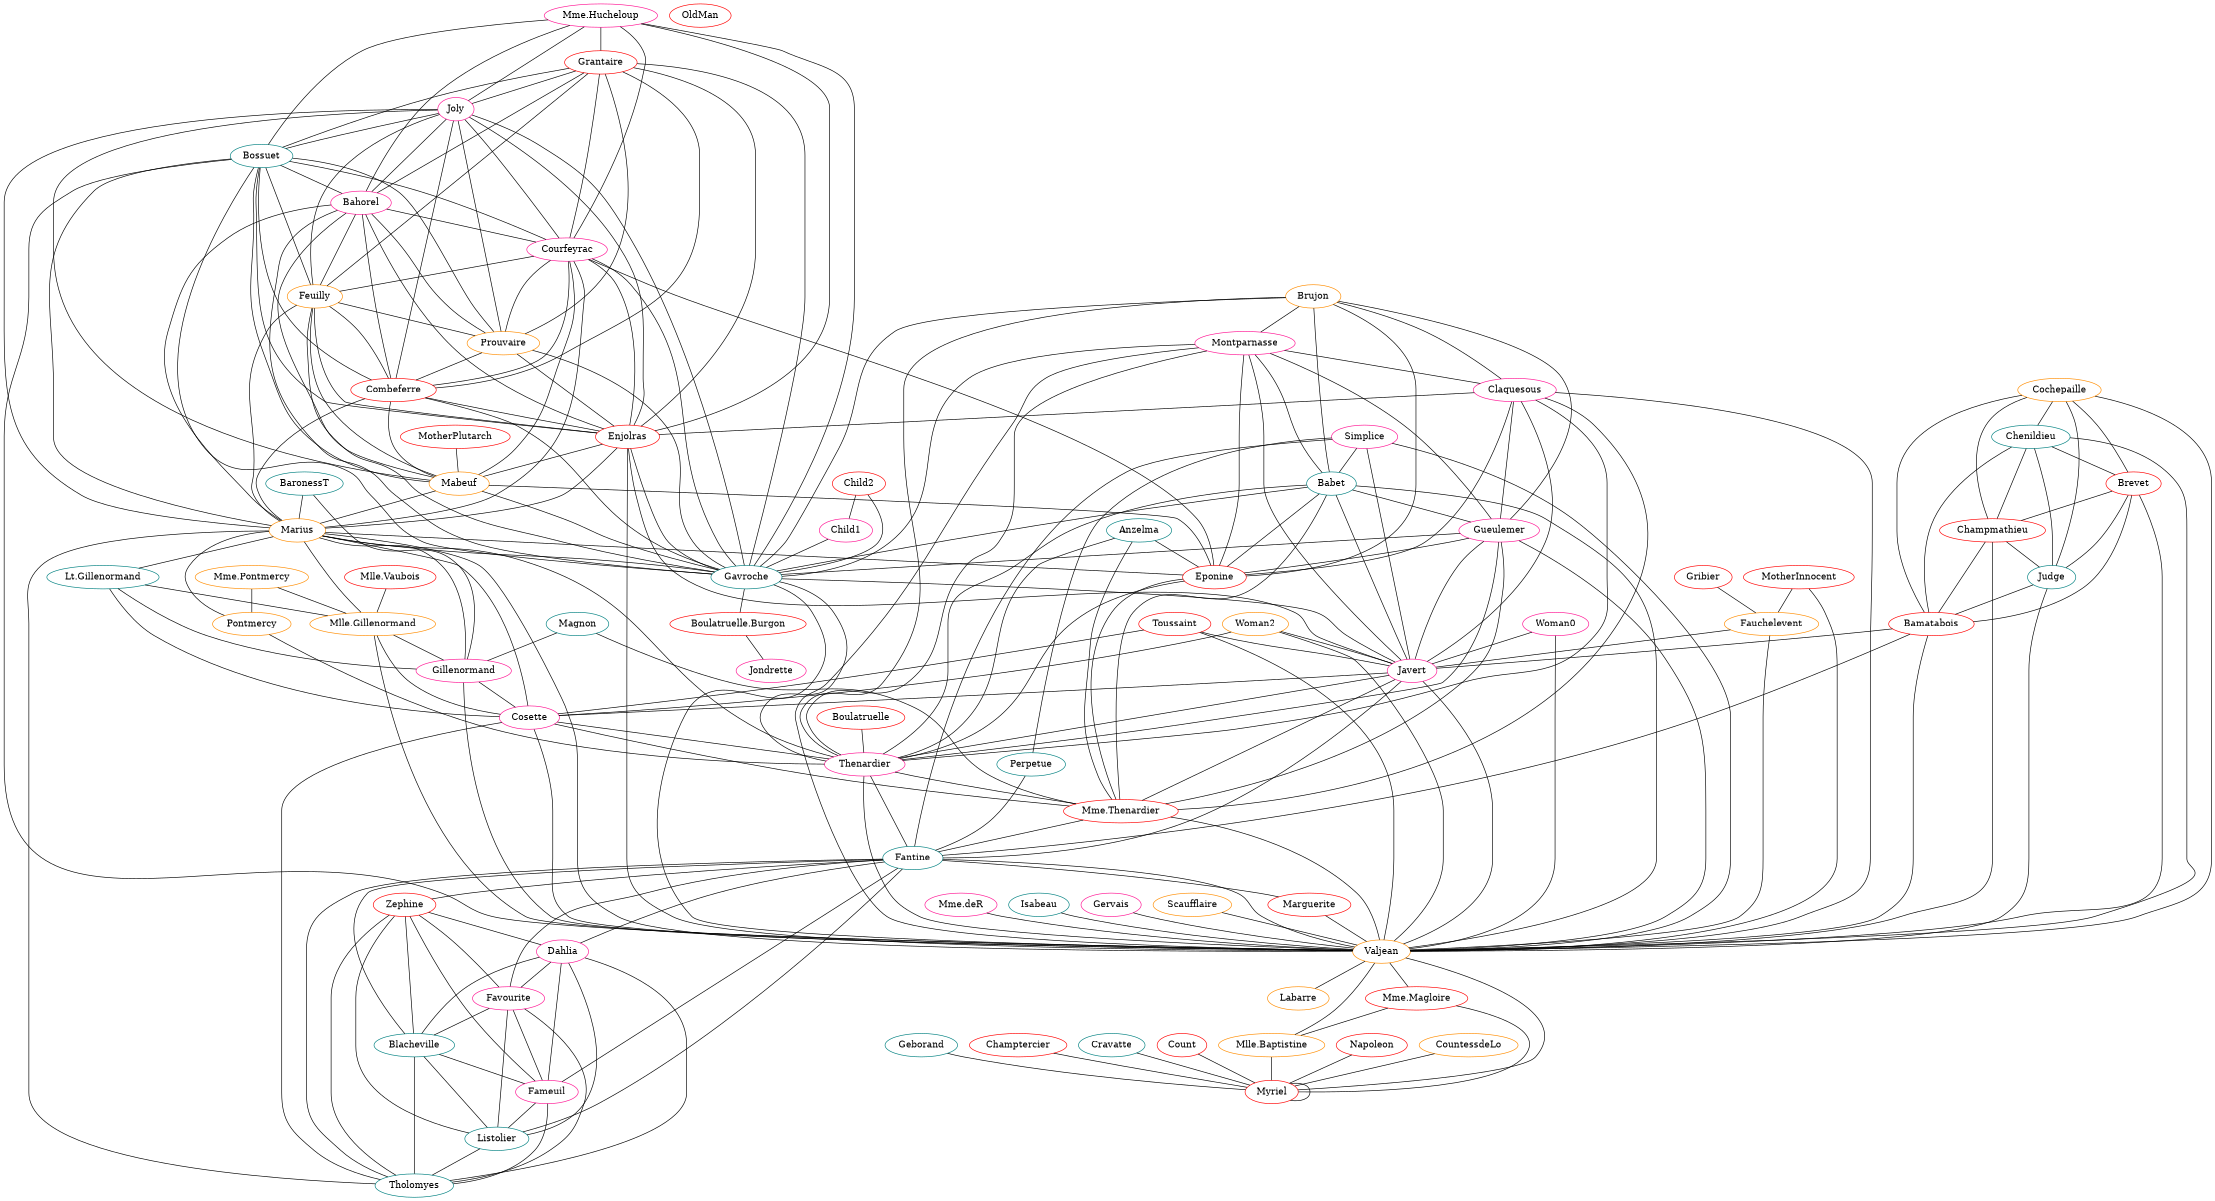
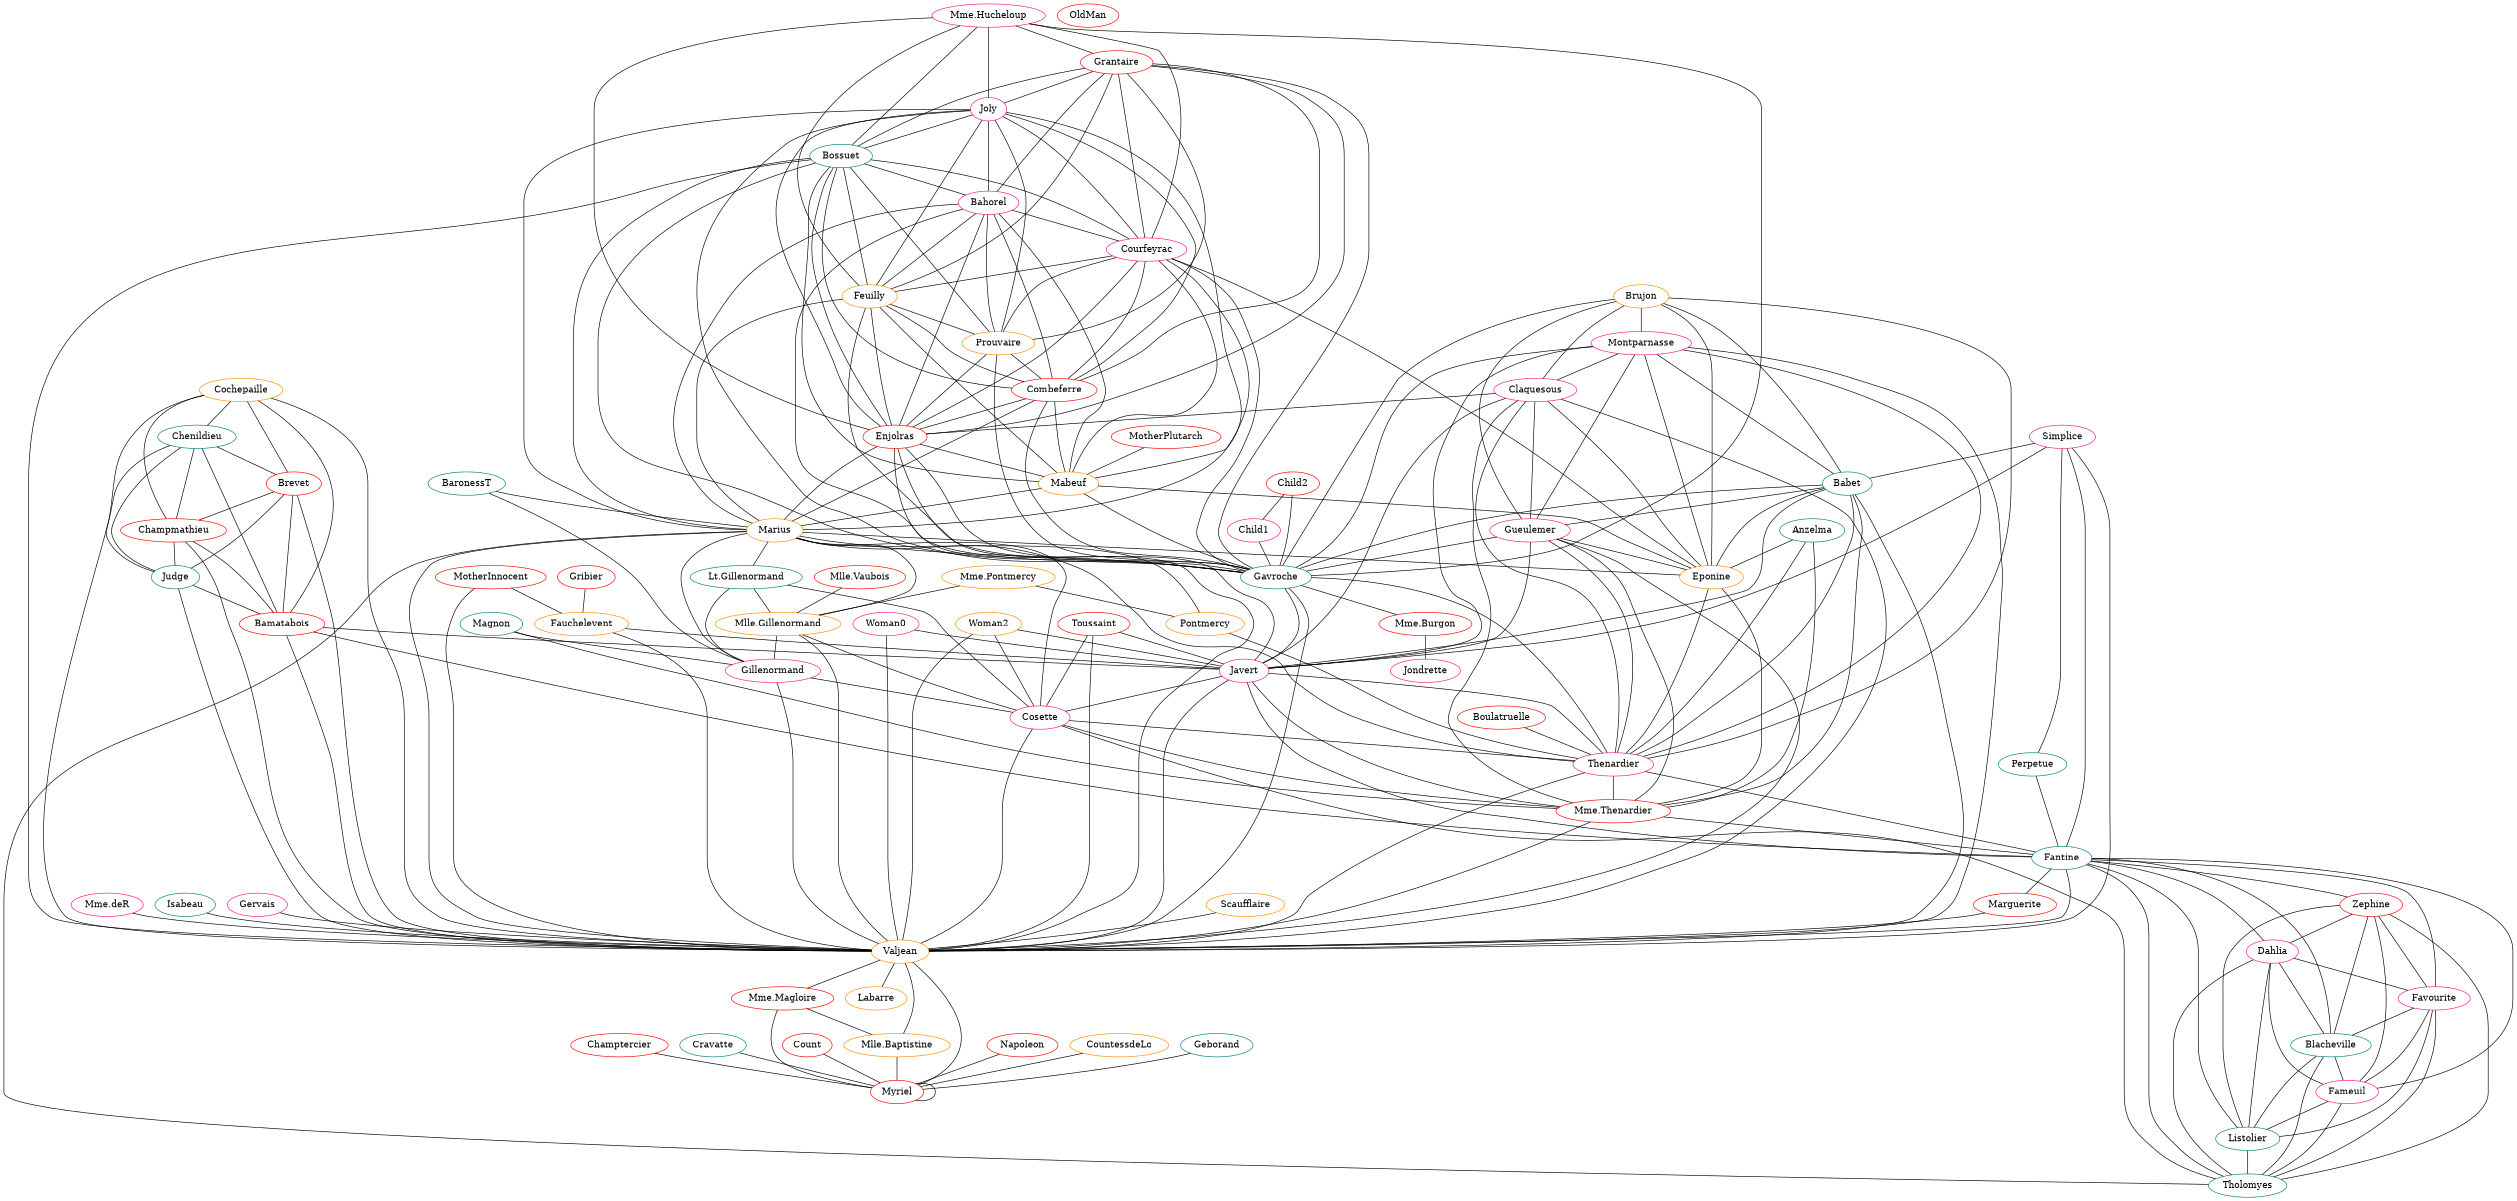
edge "Mme.Hucheloup" -- "Bahorel": now "Mme.Hucheloup" -- "Feuilly"
node "Eponine": color red -> darkorange
node "Boulatruelle.Burgon": label "Boulatruelle.Burgon" -> "Mme.Burgon"
